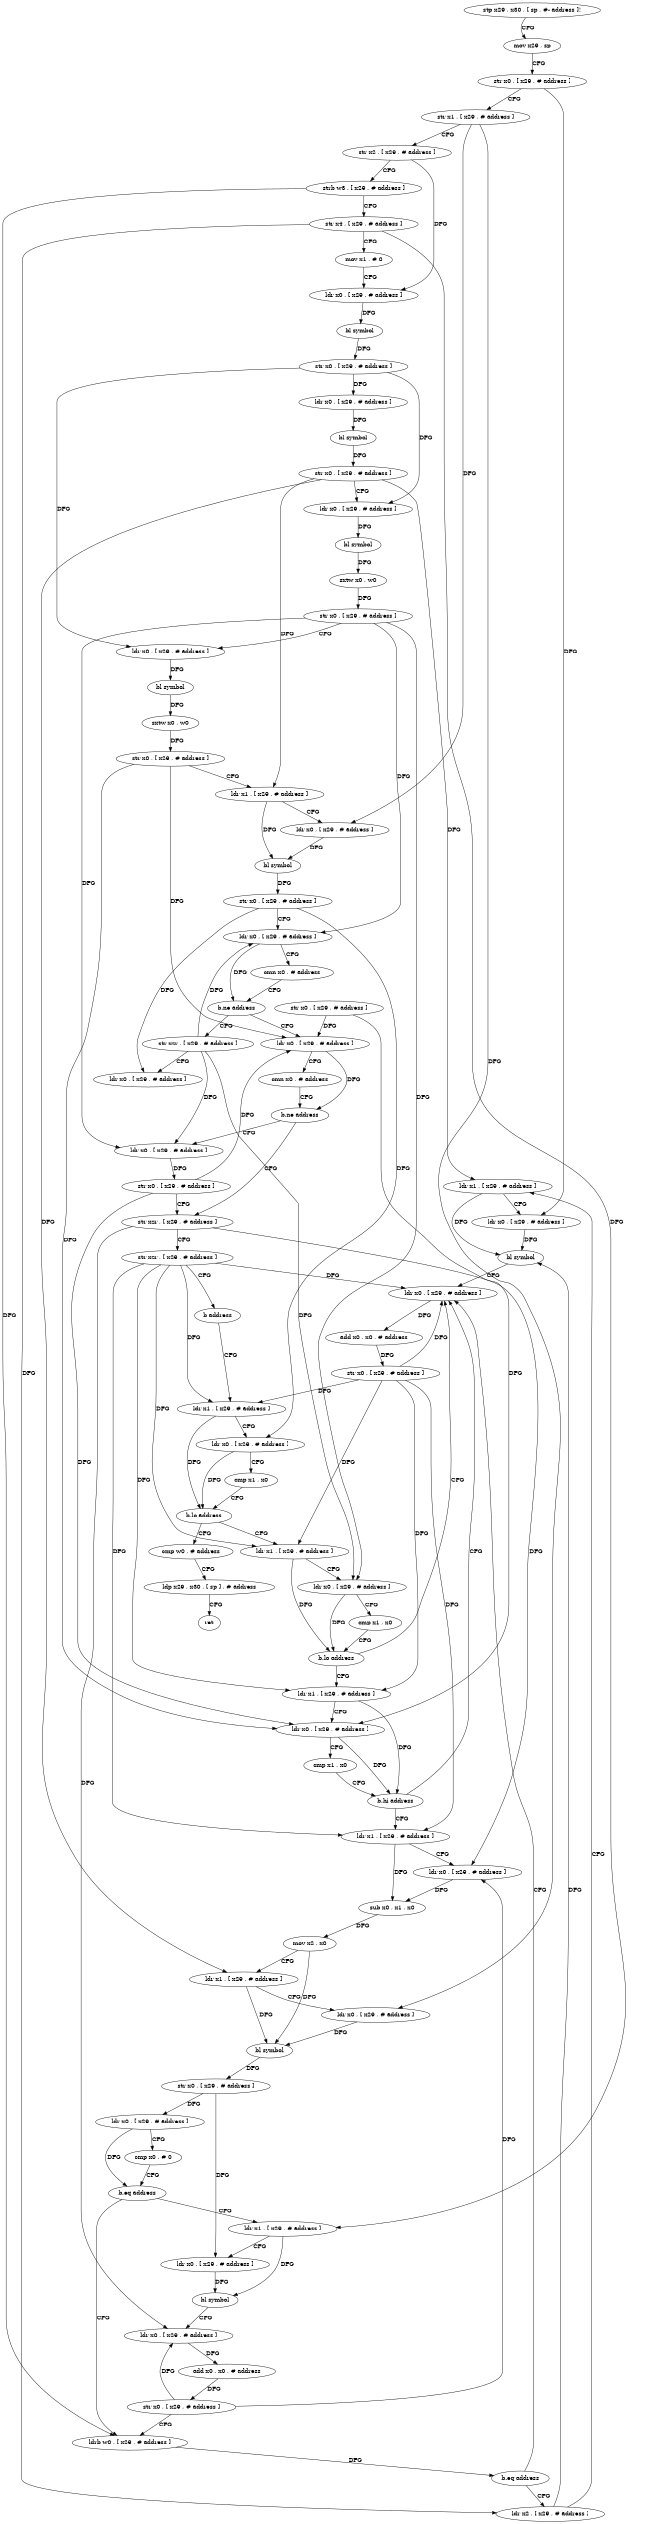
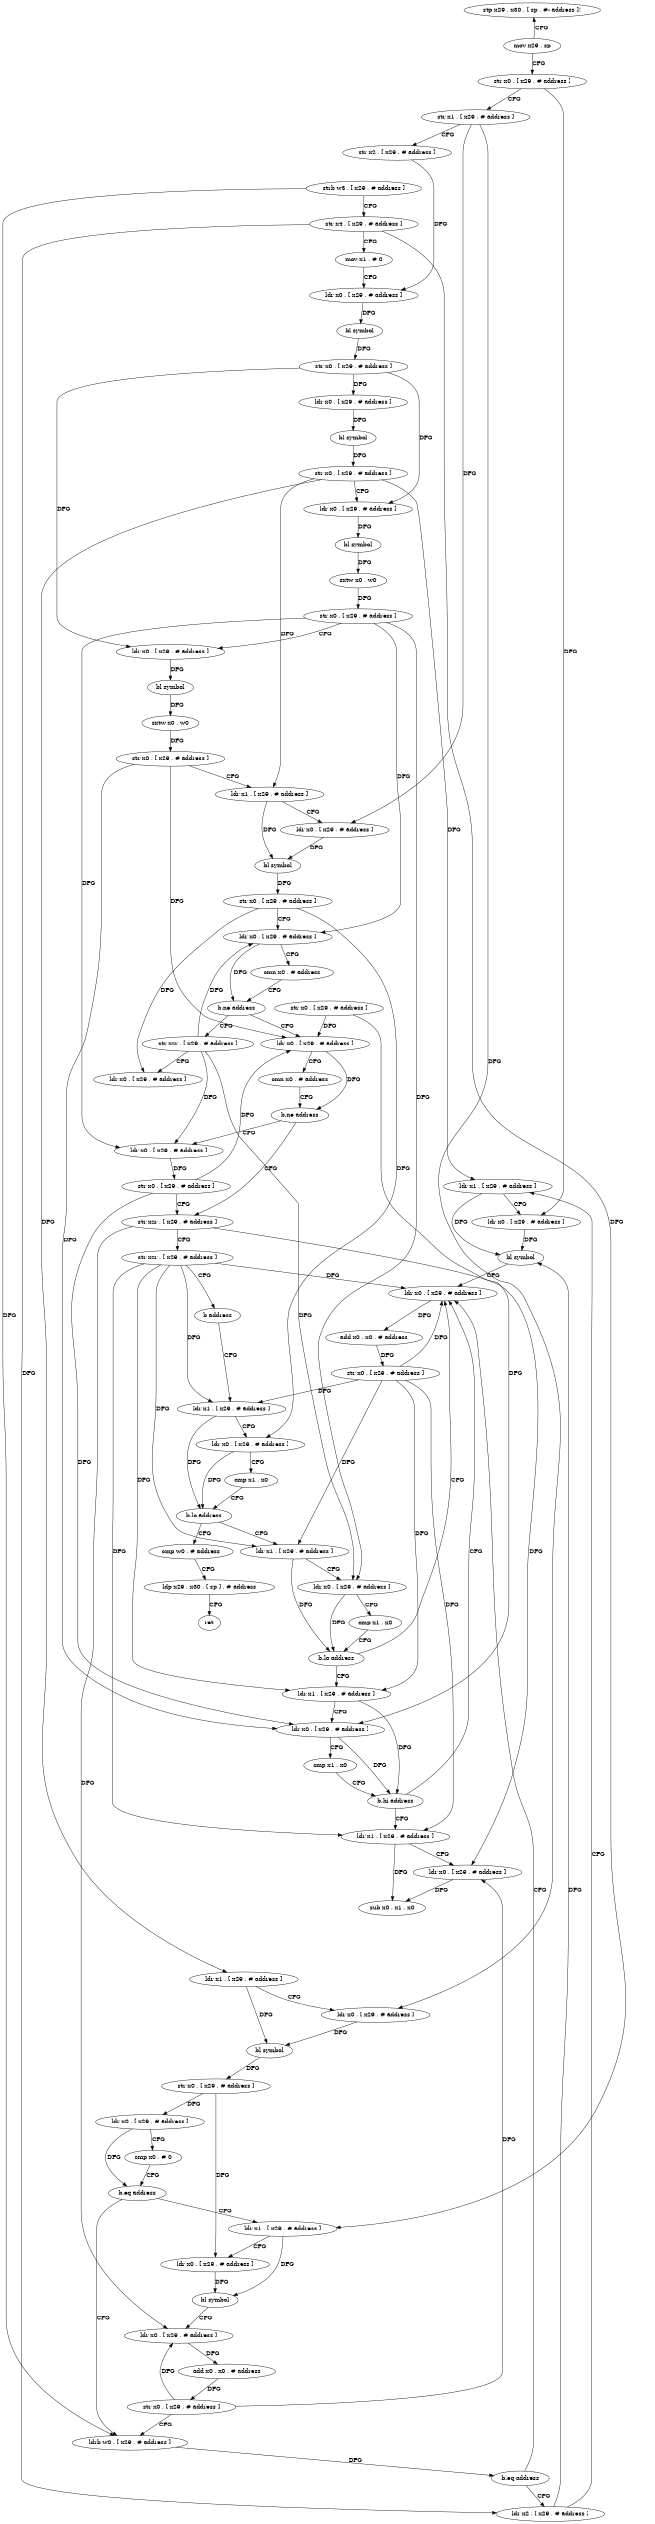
edge "stp x29 , x30 , [ sp , #- address ]!" -> "mov x29 , sp": reversed
edge "str x2 , [ x29 , # address ]" -> "strb w3 , [ x29 , # address ]": removed, label "CFG"
node "mov x2 , x0": removed
